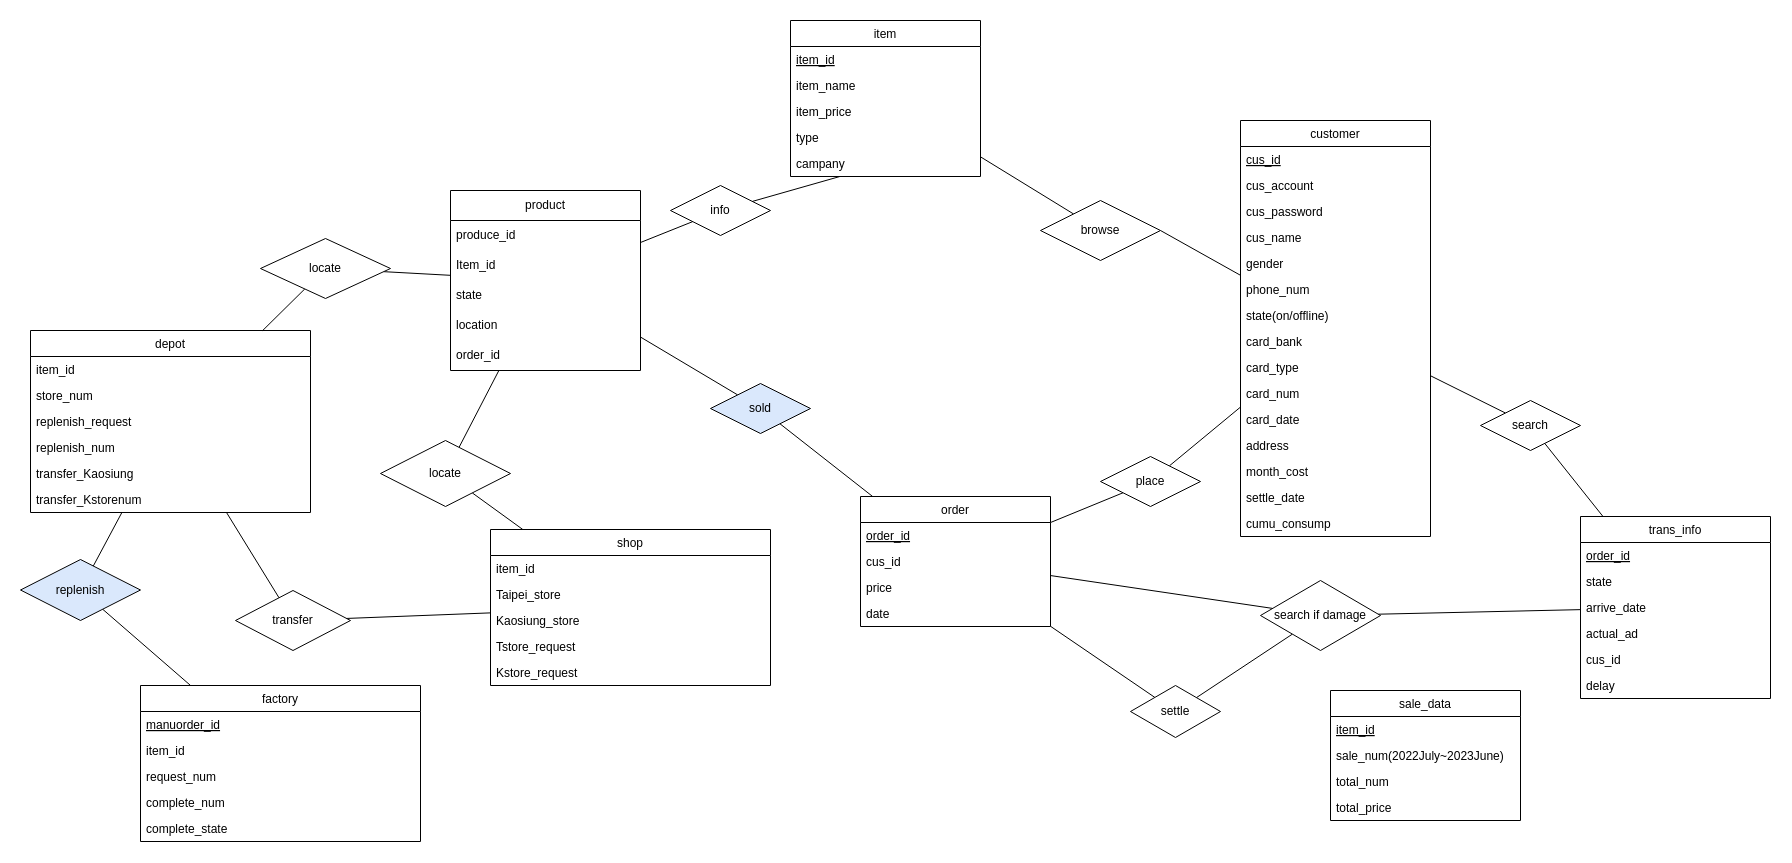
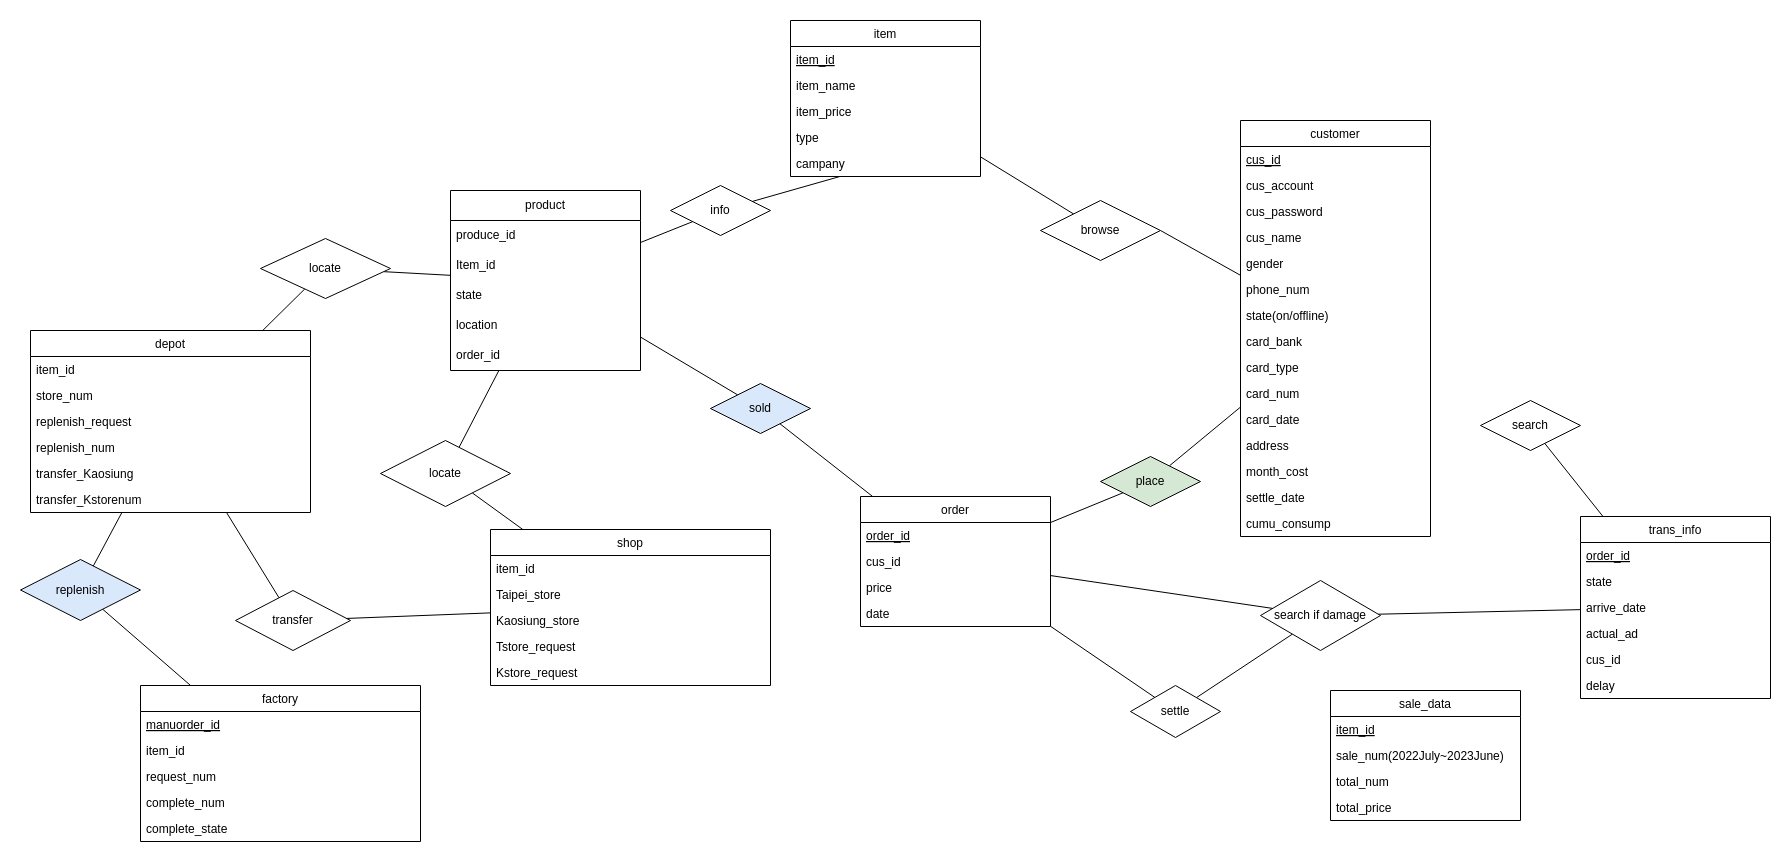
edge "customer" -- "search": removed
node "place": fillcolor #ffffff -> #d5e8d4
